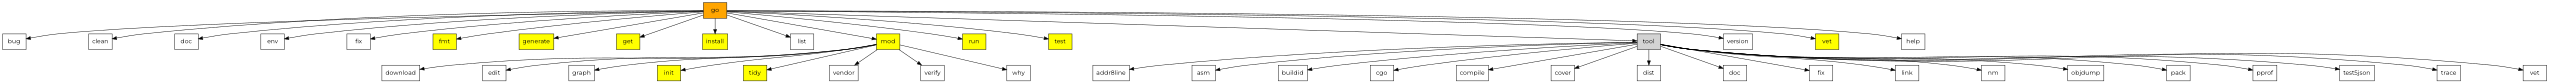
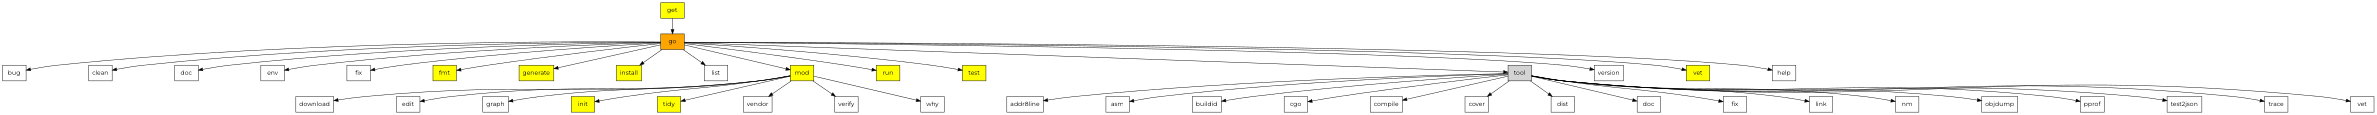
edge "go" -> "get": reversed
node "pack": removed
node "test5json": label "test5json" -> "test2json"
